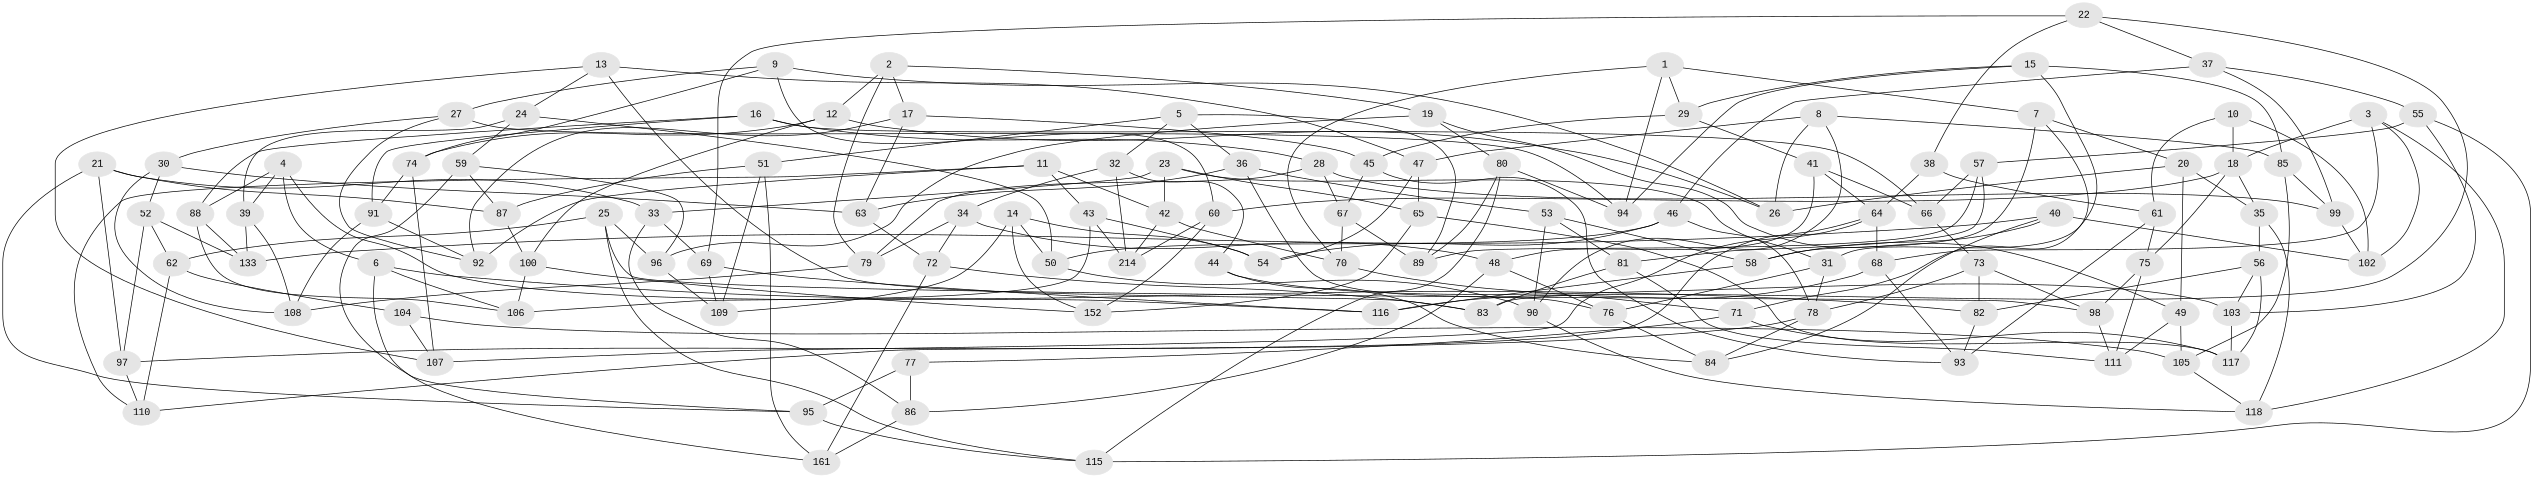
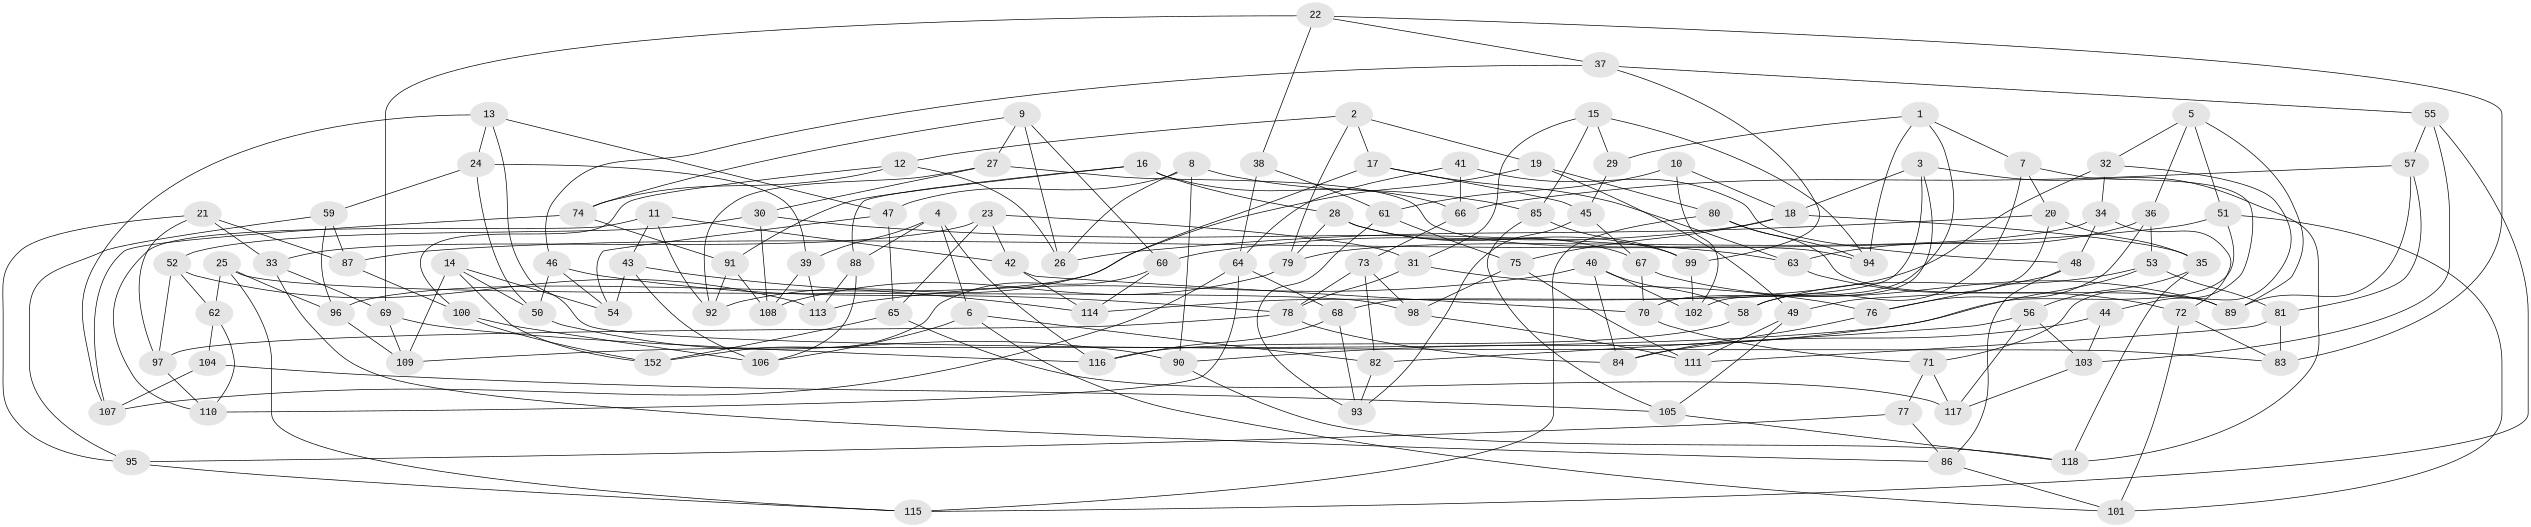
edge "29" -- "41": removed
node "133": label "133" -> "113"
node "214": label "214" -> "114"
node "161": label "161" -> "101"
